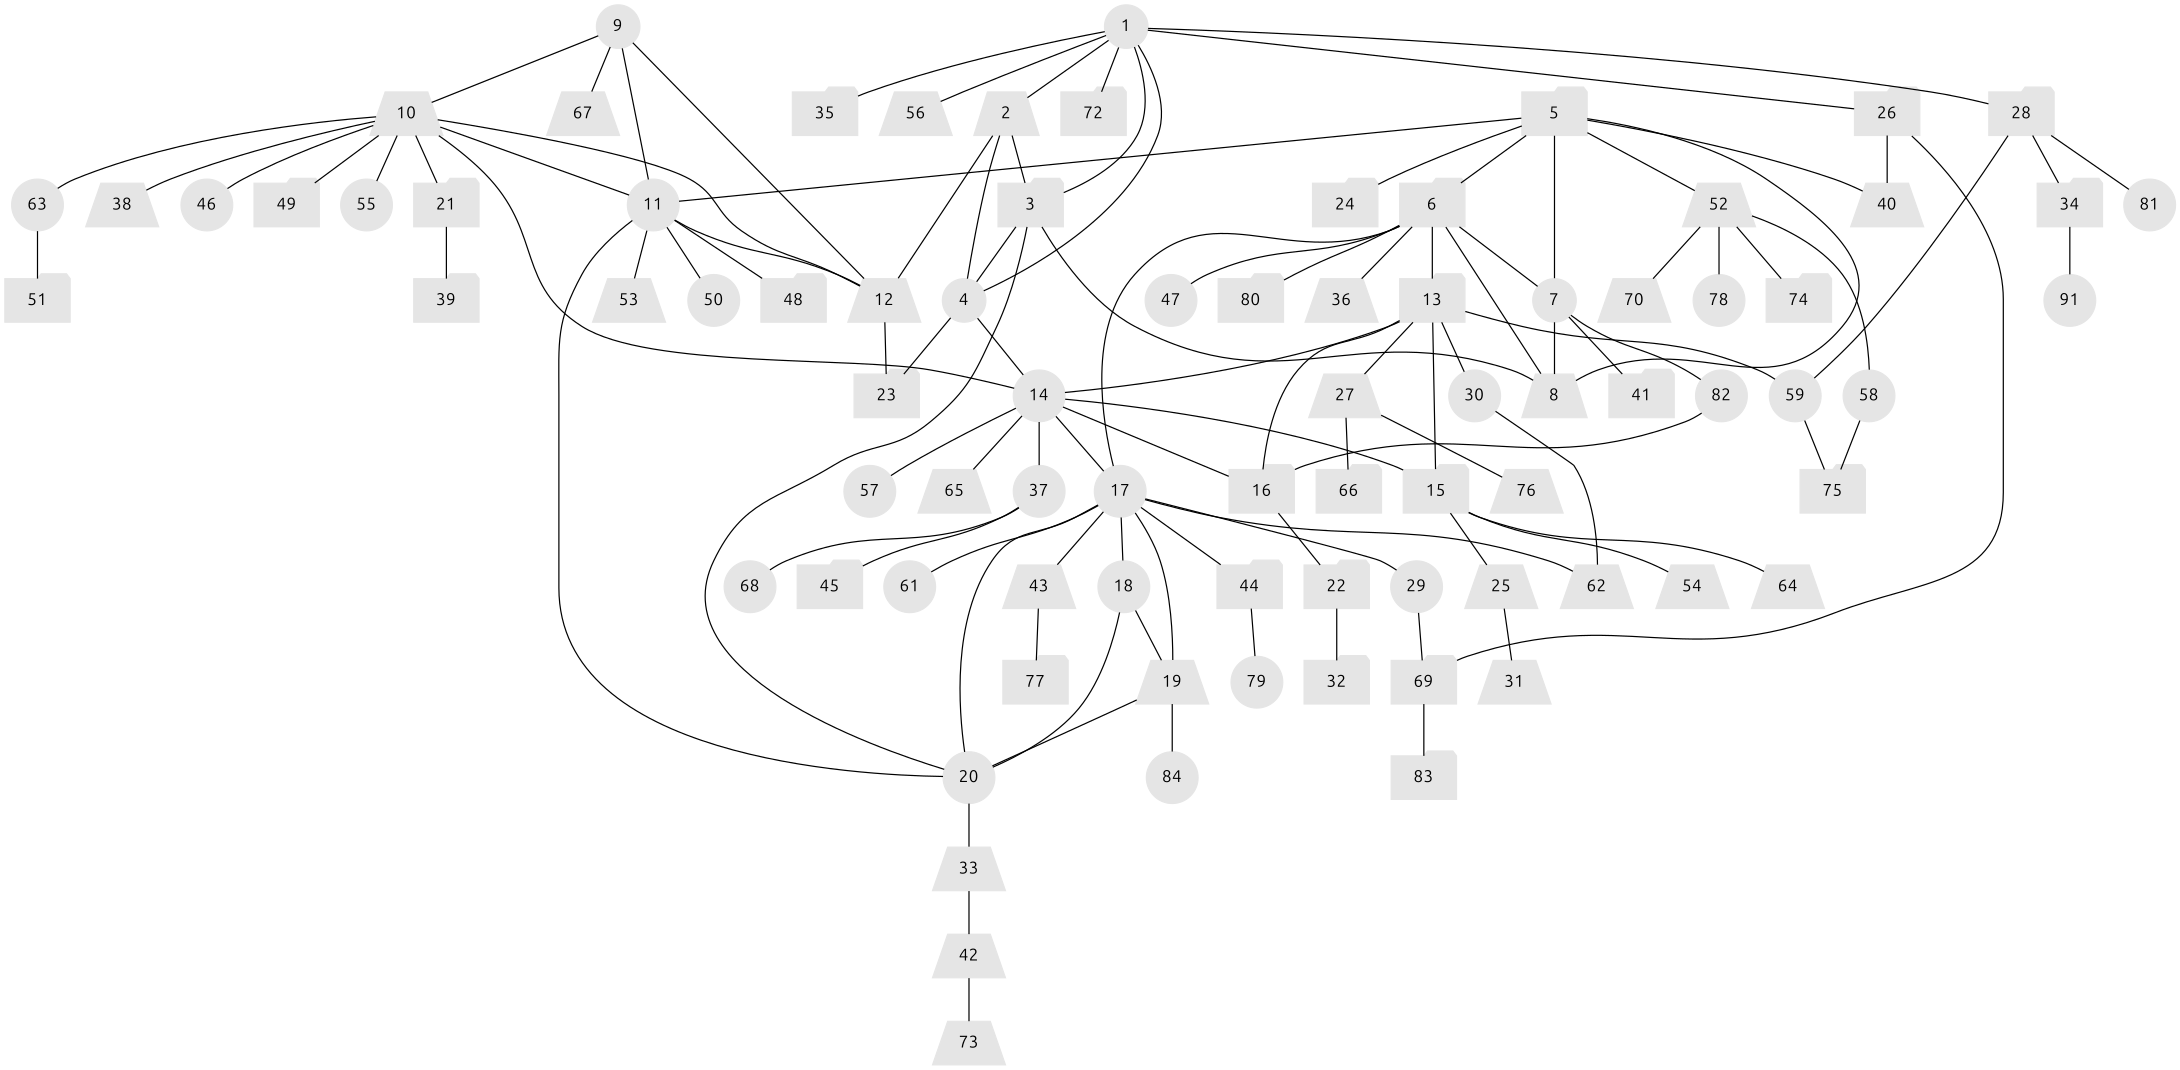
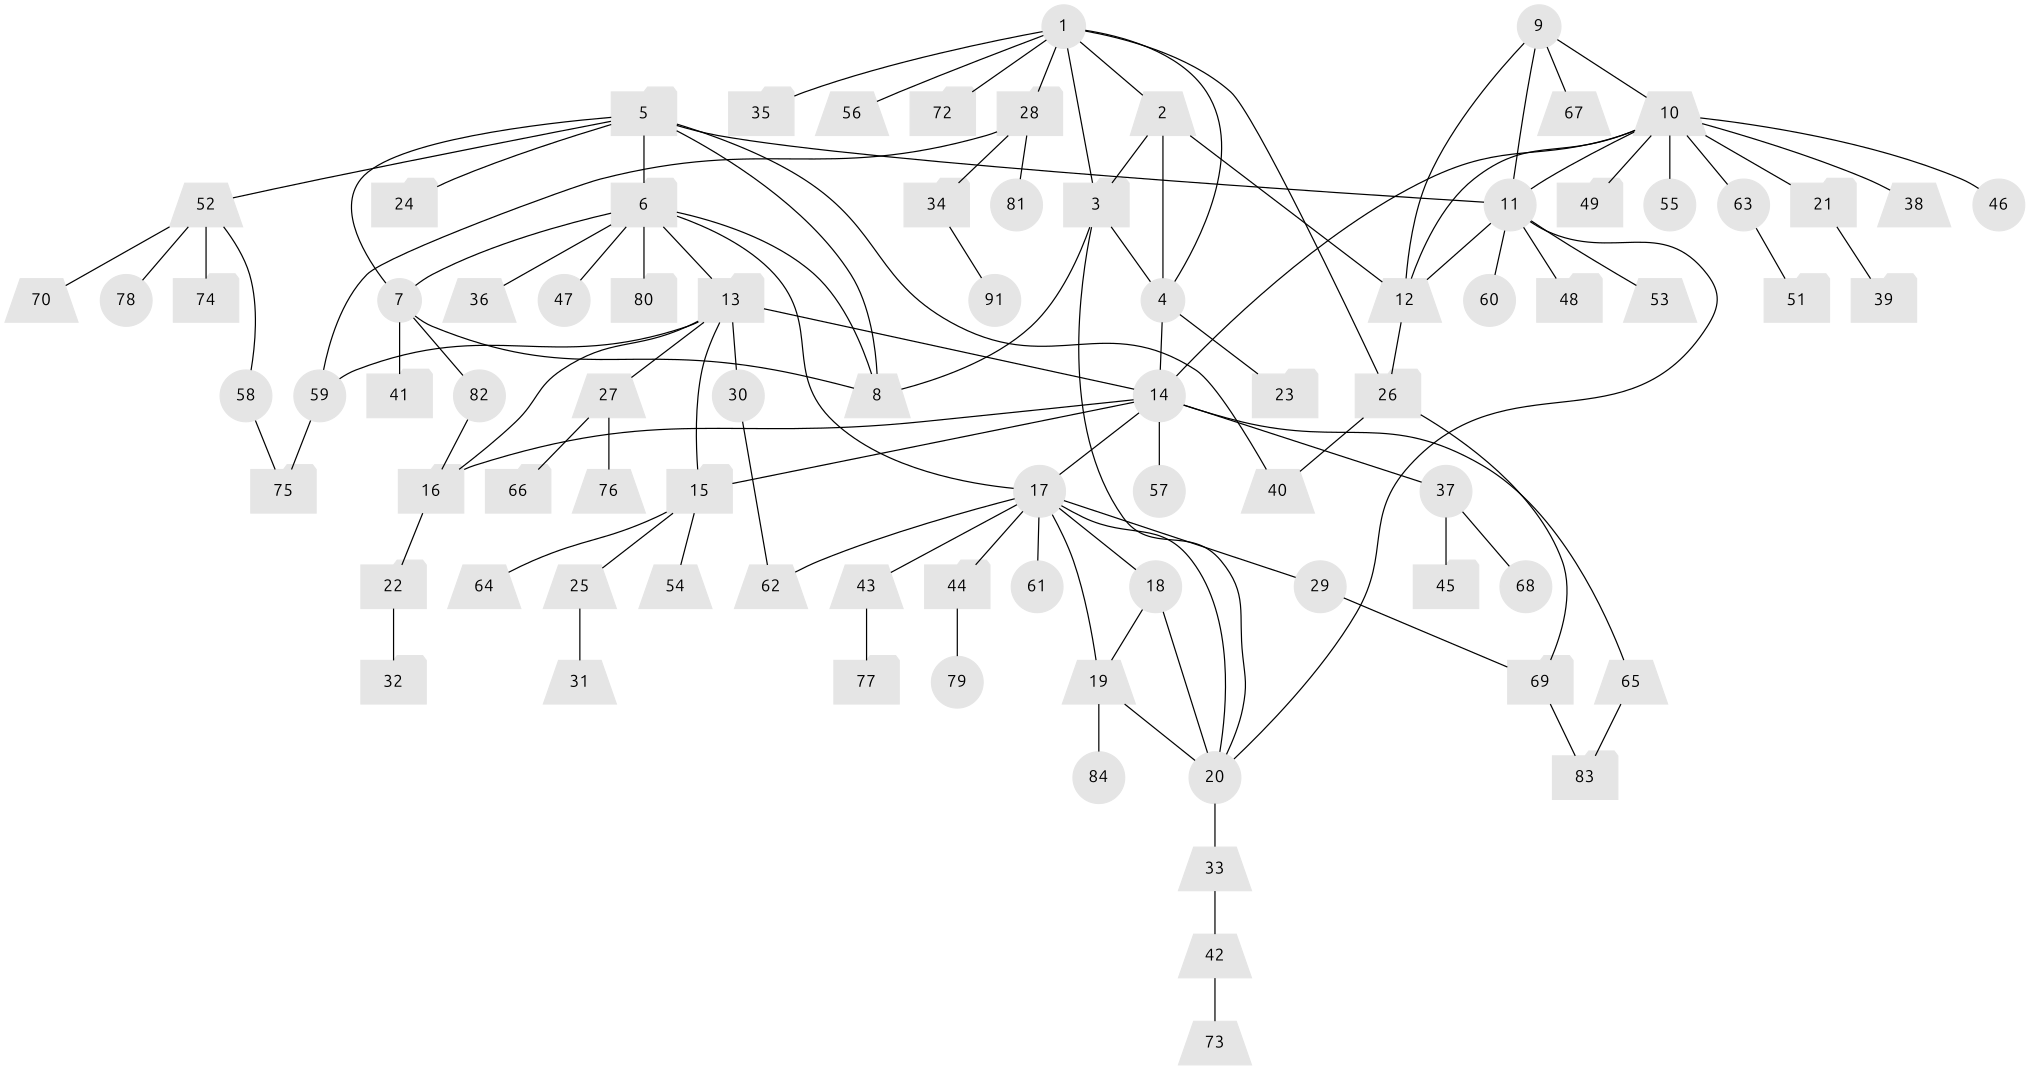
node "50": label "50" -> "60"
edge "12" -- "23": now "12" -- "26"
edge "65" -- "83": added
